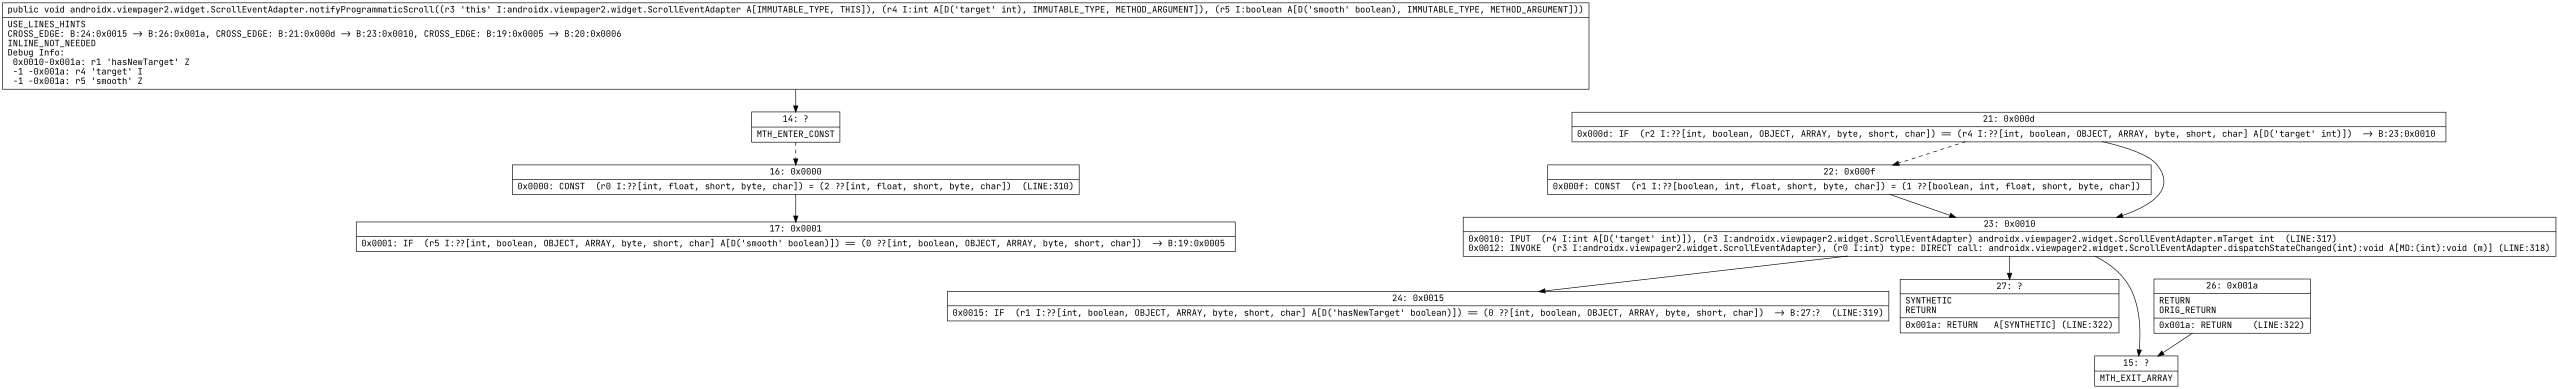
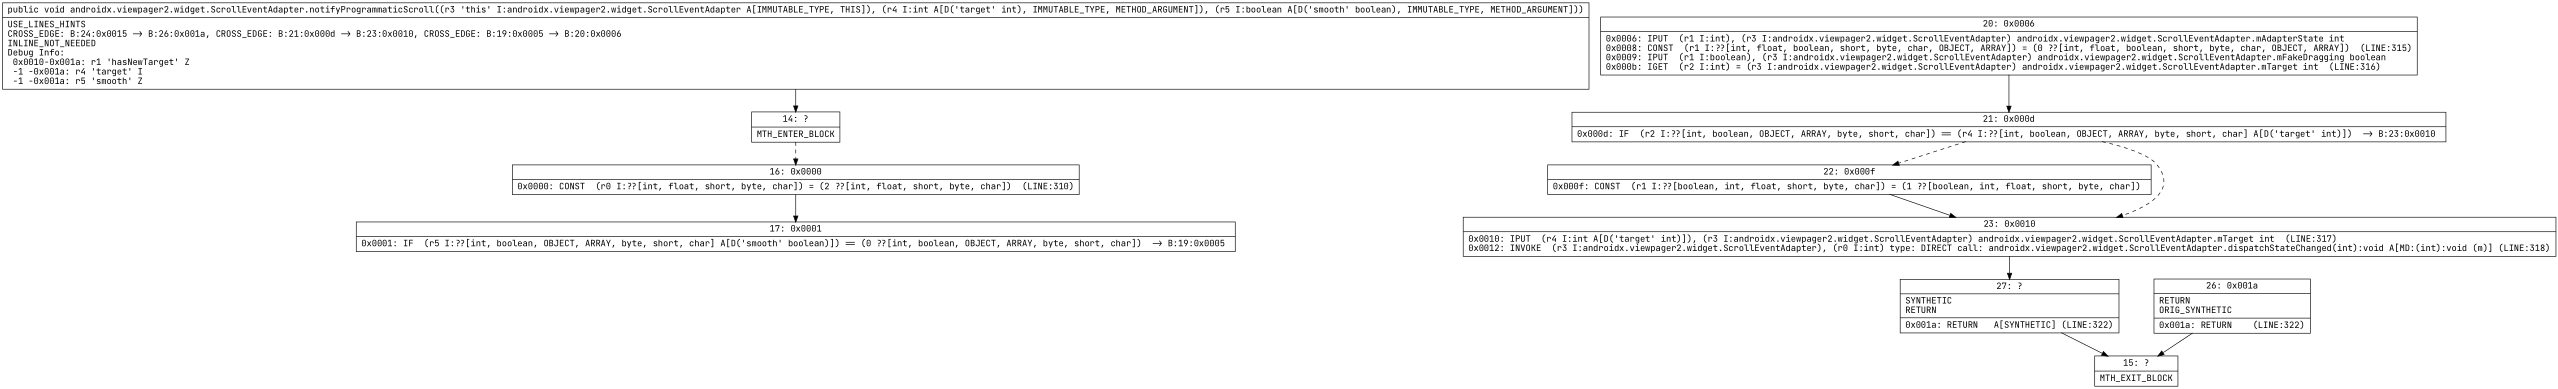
node "20: 0x0006": added
node "14: ?": text "MTH_ENTER_CONST" -> "MTH_ENTER_BLOCK"
edge "21: 0x000d" -> "23: 0x0010": style solid -> dashed
edge "23: 0x0010" -> "15: ?": now "27: ?" -> "15: ?"
node "24: 0x0015": removed
node "26: 0x001a": text "ORIG_RETURN" -> "ORIG_SYNTHETIC"
node "15: ?": text "MTH_EXIT_ARRAY" -> "MTH_EXIT_BLOCK"
